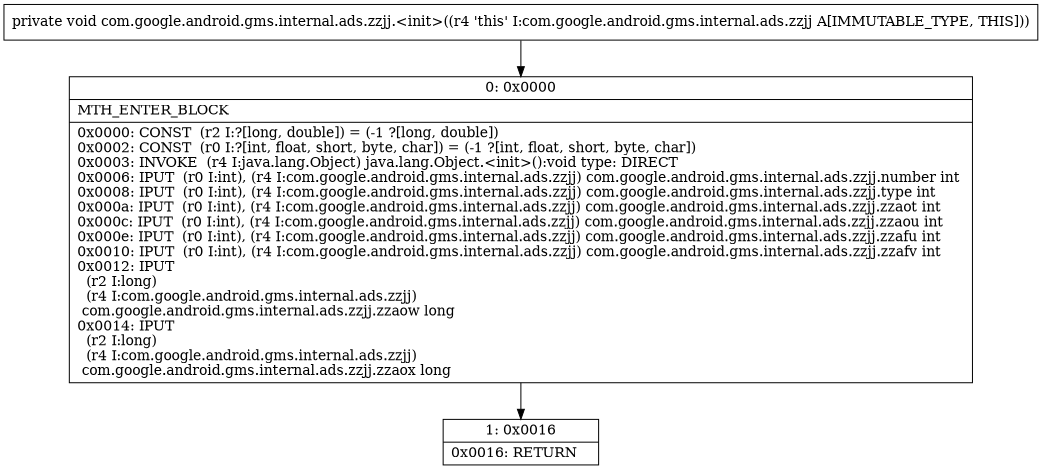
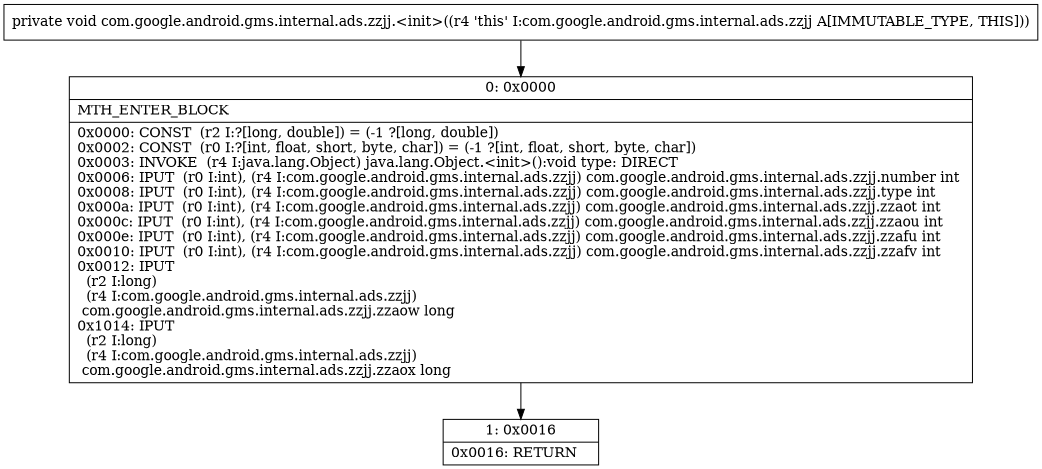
node "0: 0x0000": text "0x0014: IPUT" -> "0x1014: IPUT"
